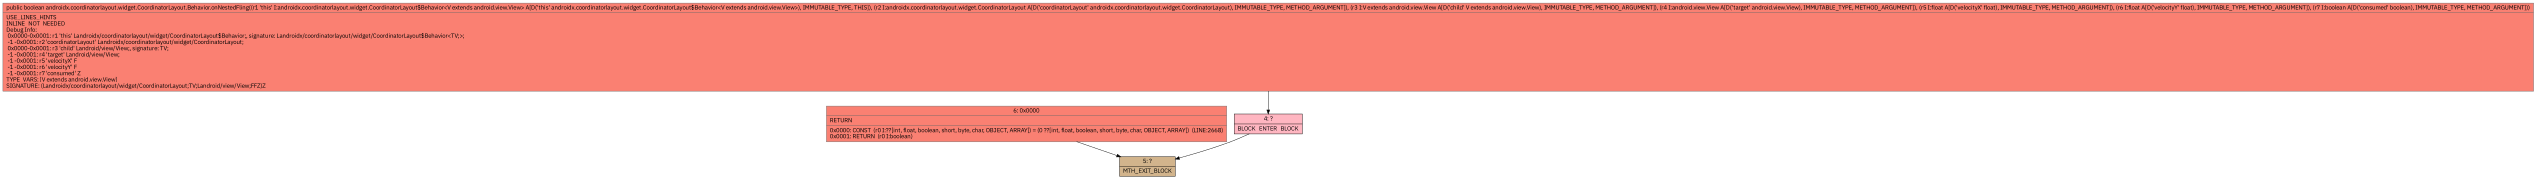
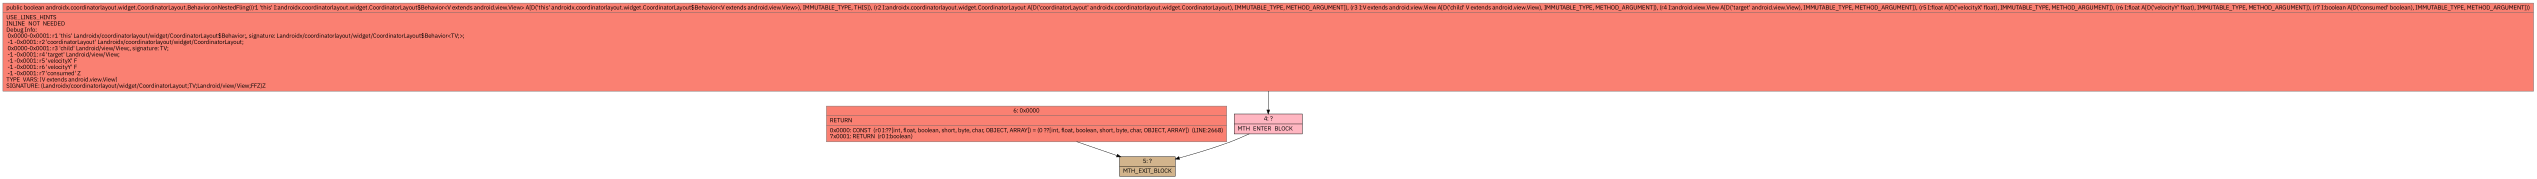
node "4: ?": text "BLOCK_ENTER_BLOCK" -> "MTH_ENTER_BLOCK"
node "6: 0x0000": text "0x0001: RETURN  (r0 I:boolean)" -> "7x0001: RETURN  (r0 I:boolean)"
